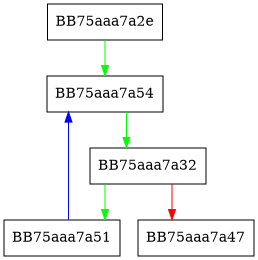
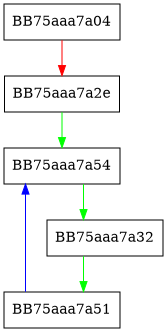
node "BB75aaa7a04": added
node "BB75aaa7a47": removed
